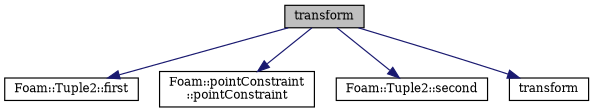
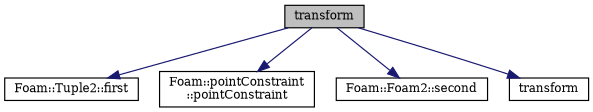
node "Foam::Tuple2::second": label "Foam::Tuple2::second" -> "Foam::Foam2::second"
